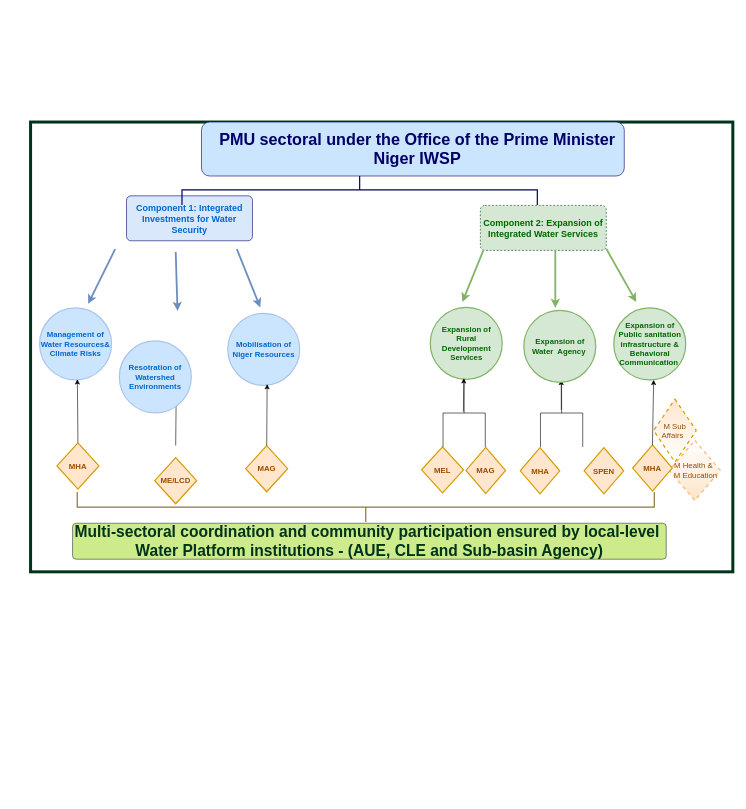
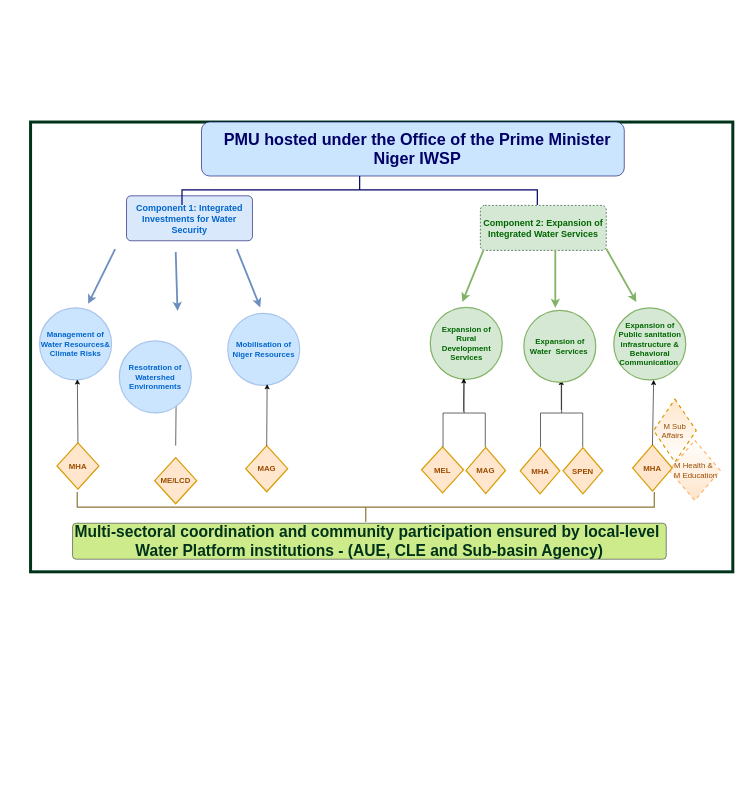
node "PMU sectoral under the Office of the Prime Minister Niger IWSP": label "PMU sectoral under the Office of the Prime Minister Niger IWSP" -> "PMU hosted under the Office of the Prime Minister Niger IWSP"
node "Expansion of Water Agency": label "Expansion of Water Agency" -> "Expansion of Water Services"
node "SPEN": moved (604, 471) -> (583, 471)
